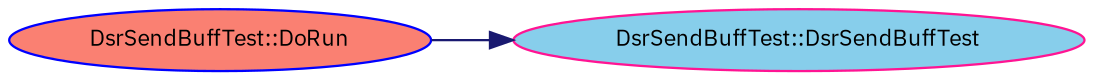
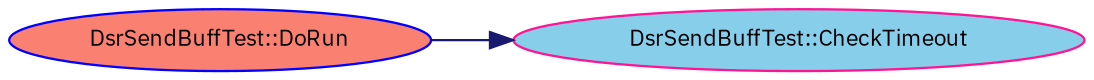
node "DsrSendBuffTest::DsrSendBuffTest": label "DsrSendBuffTest::DsrSendBuffTest" -> "DsrSendBuffTest::CheckTimeout"
